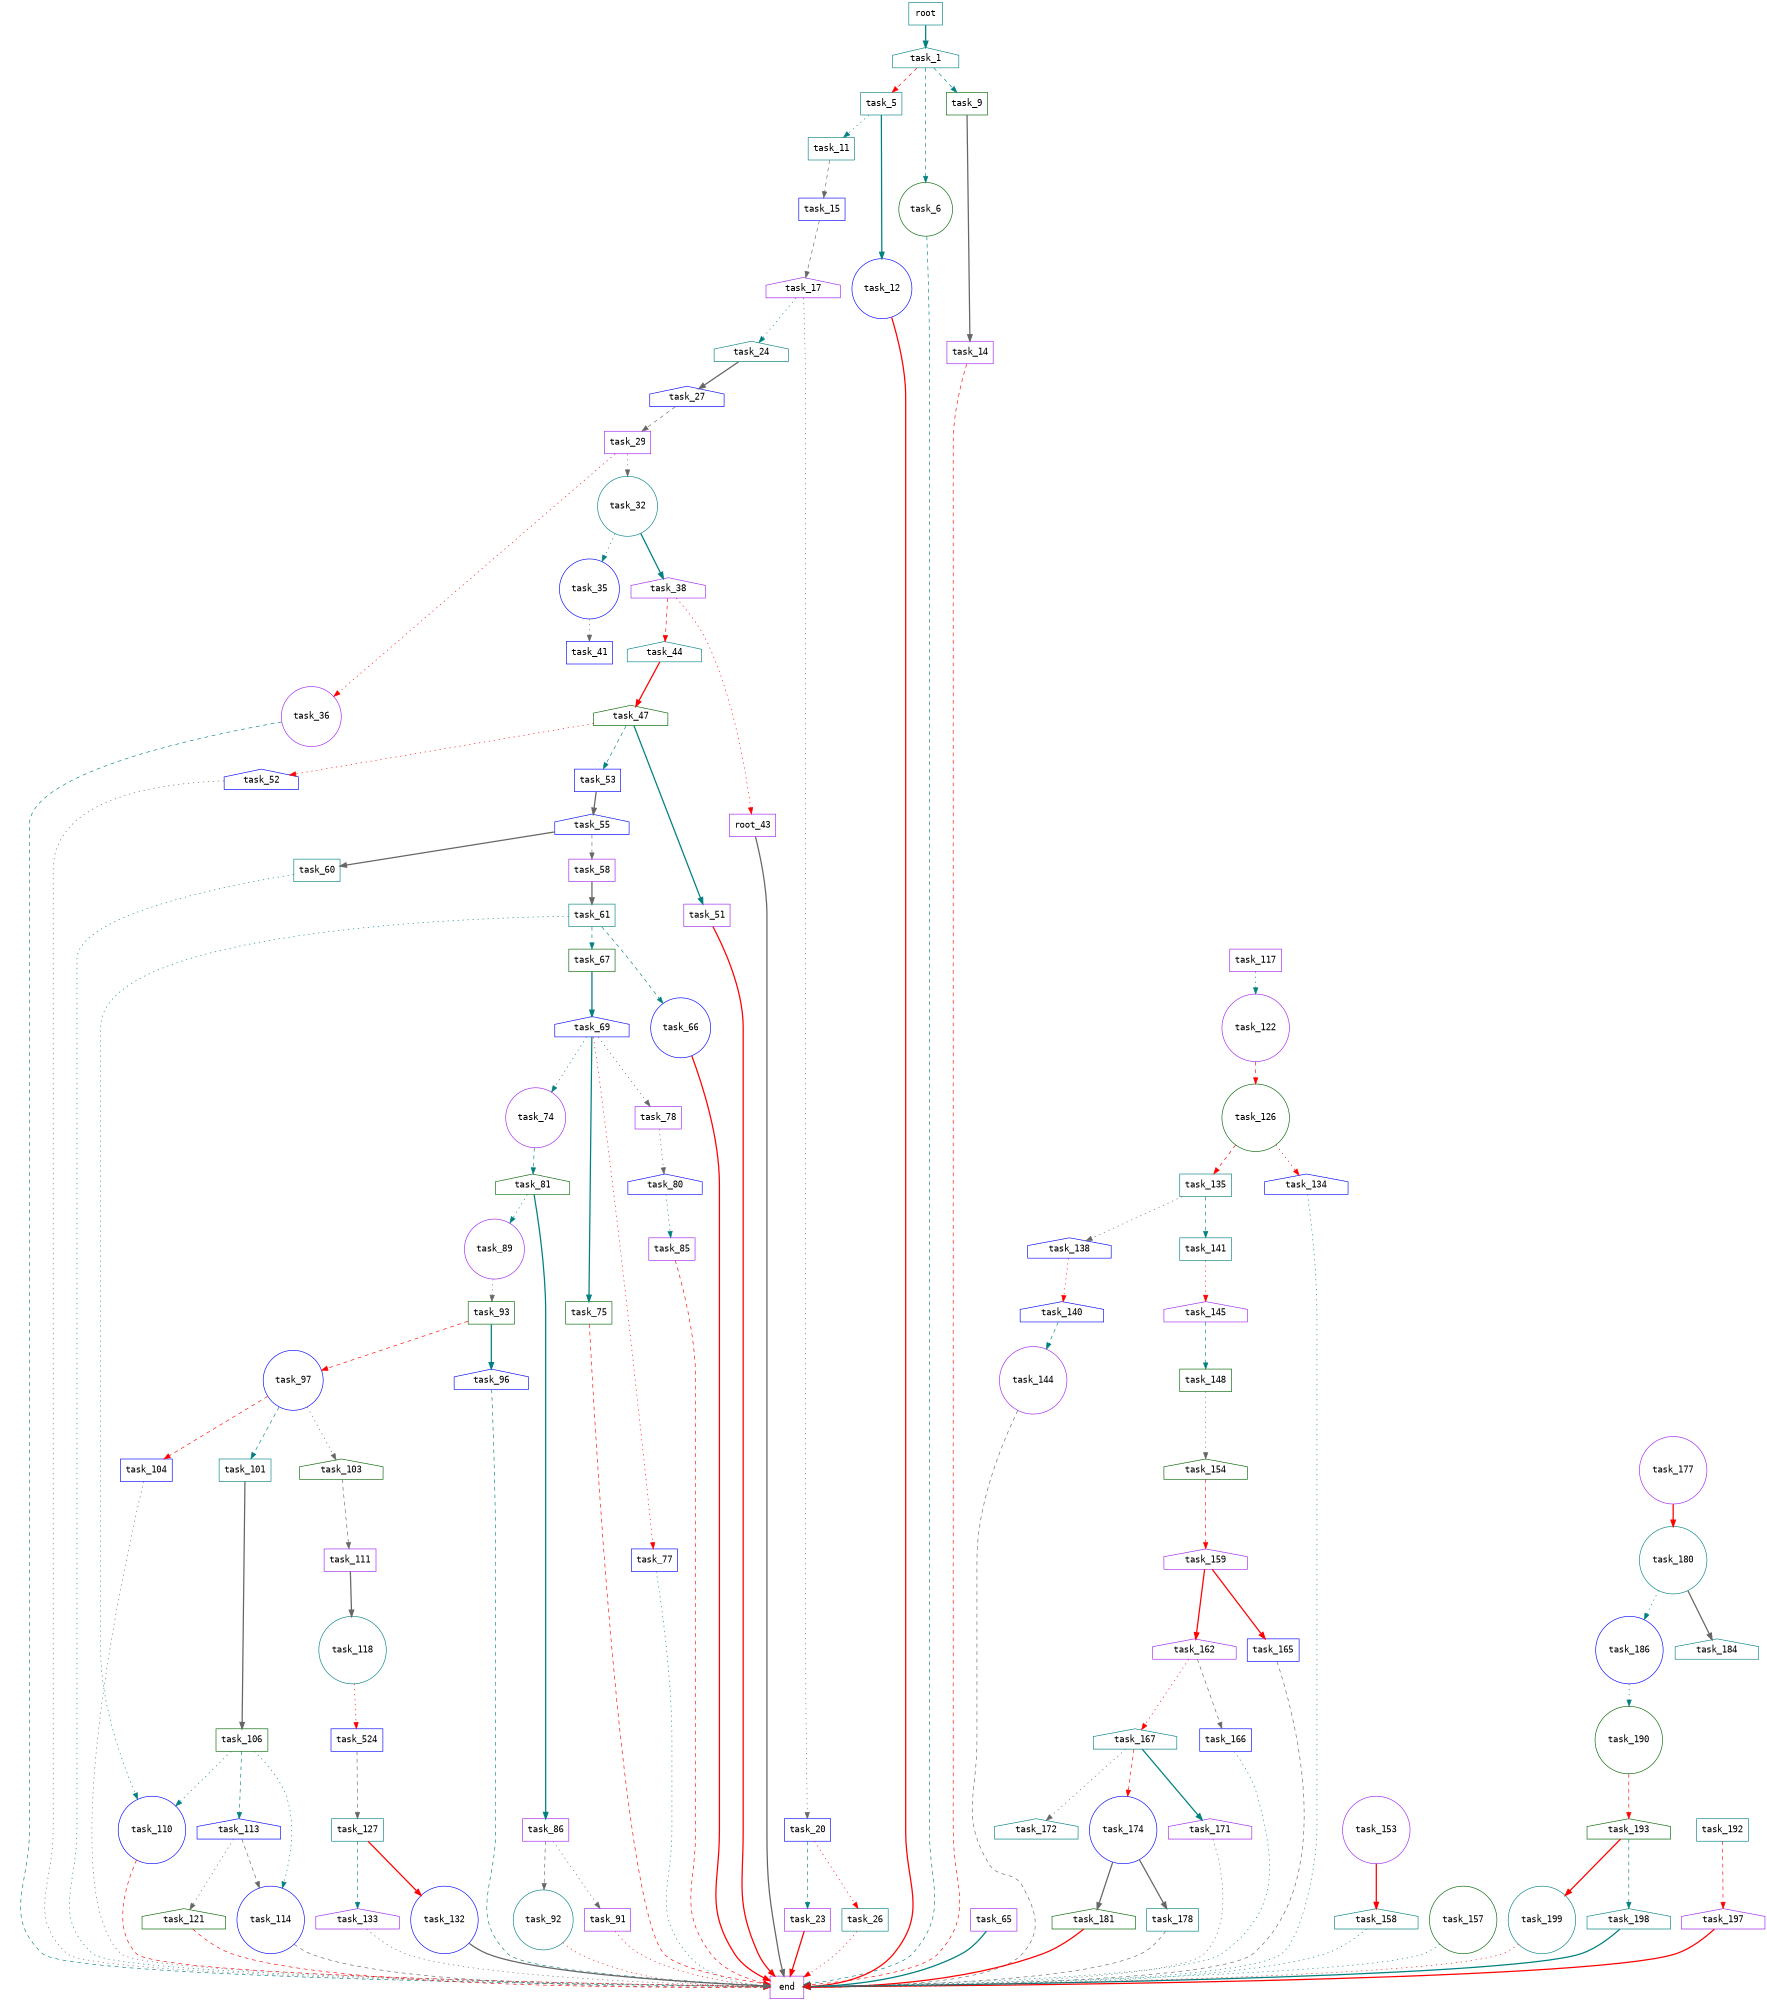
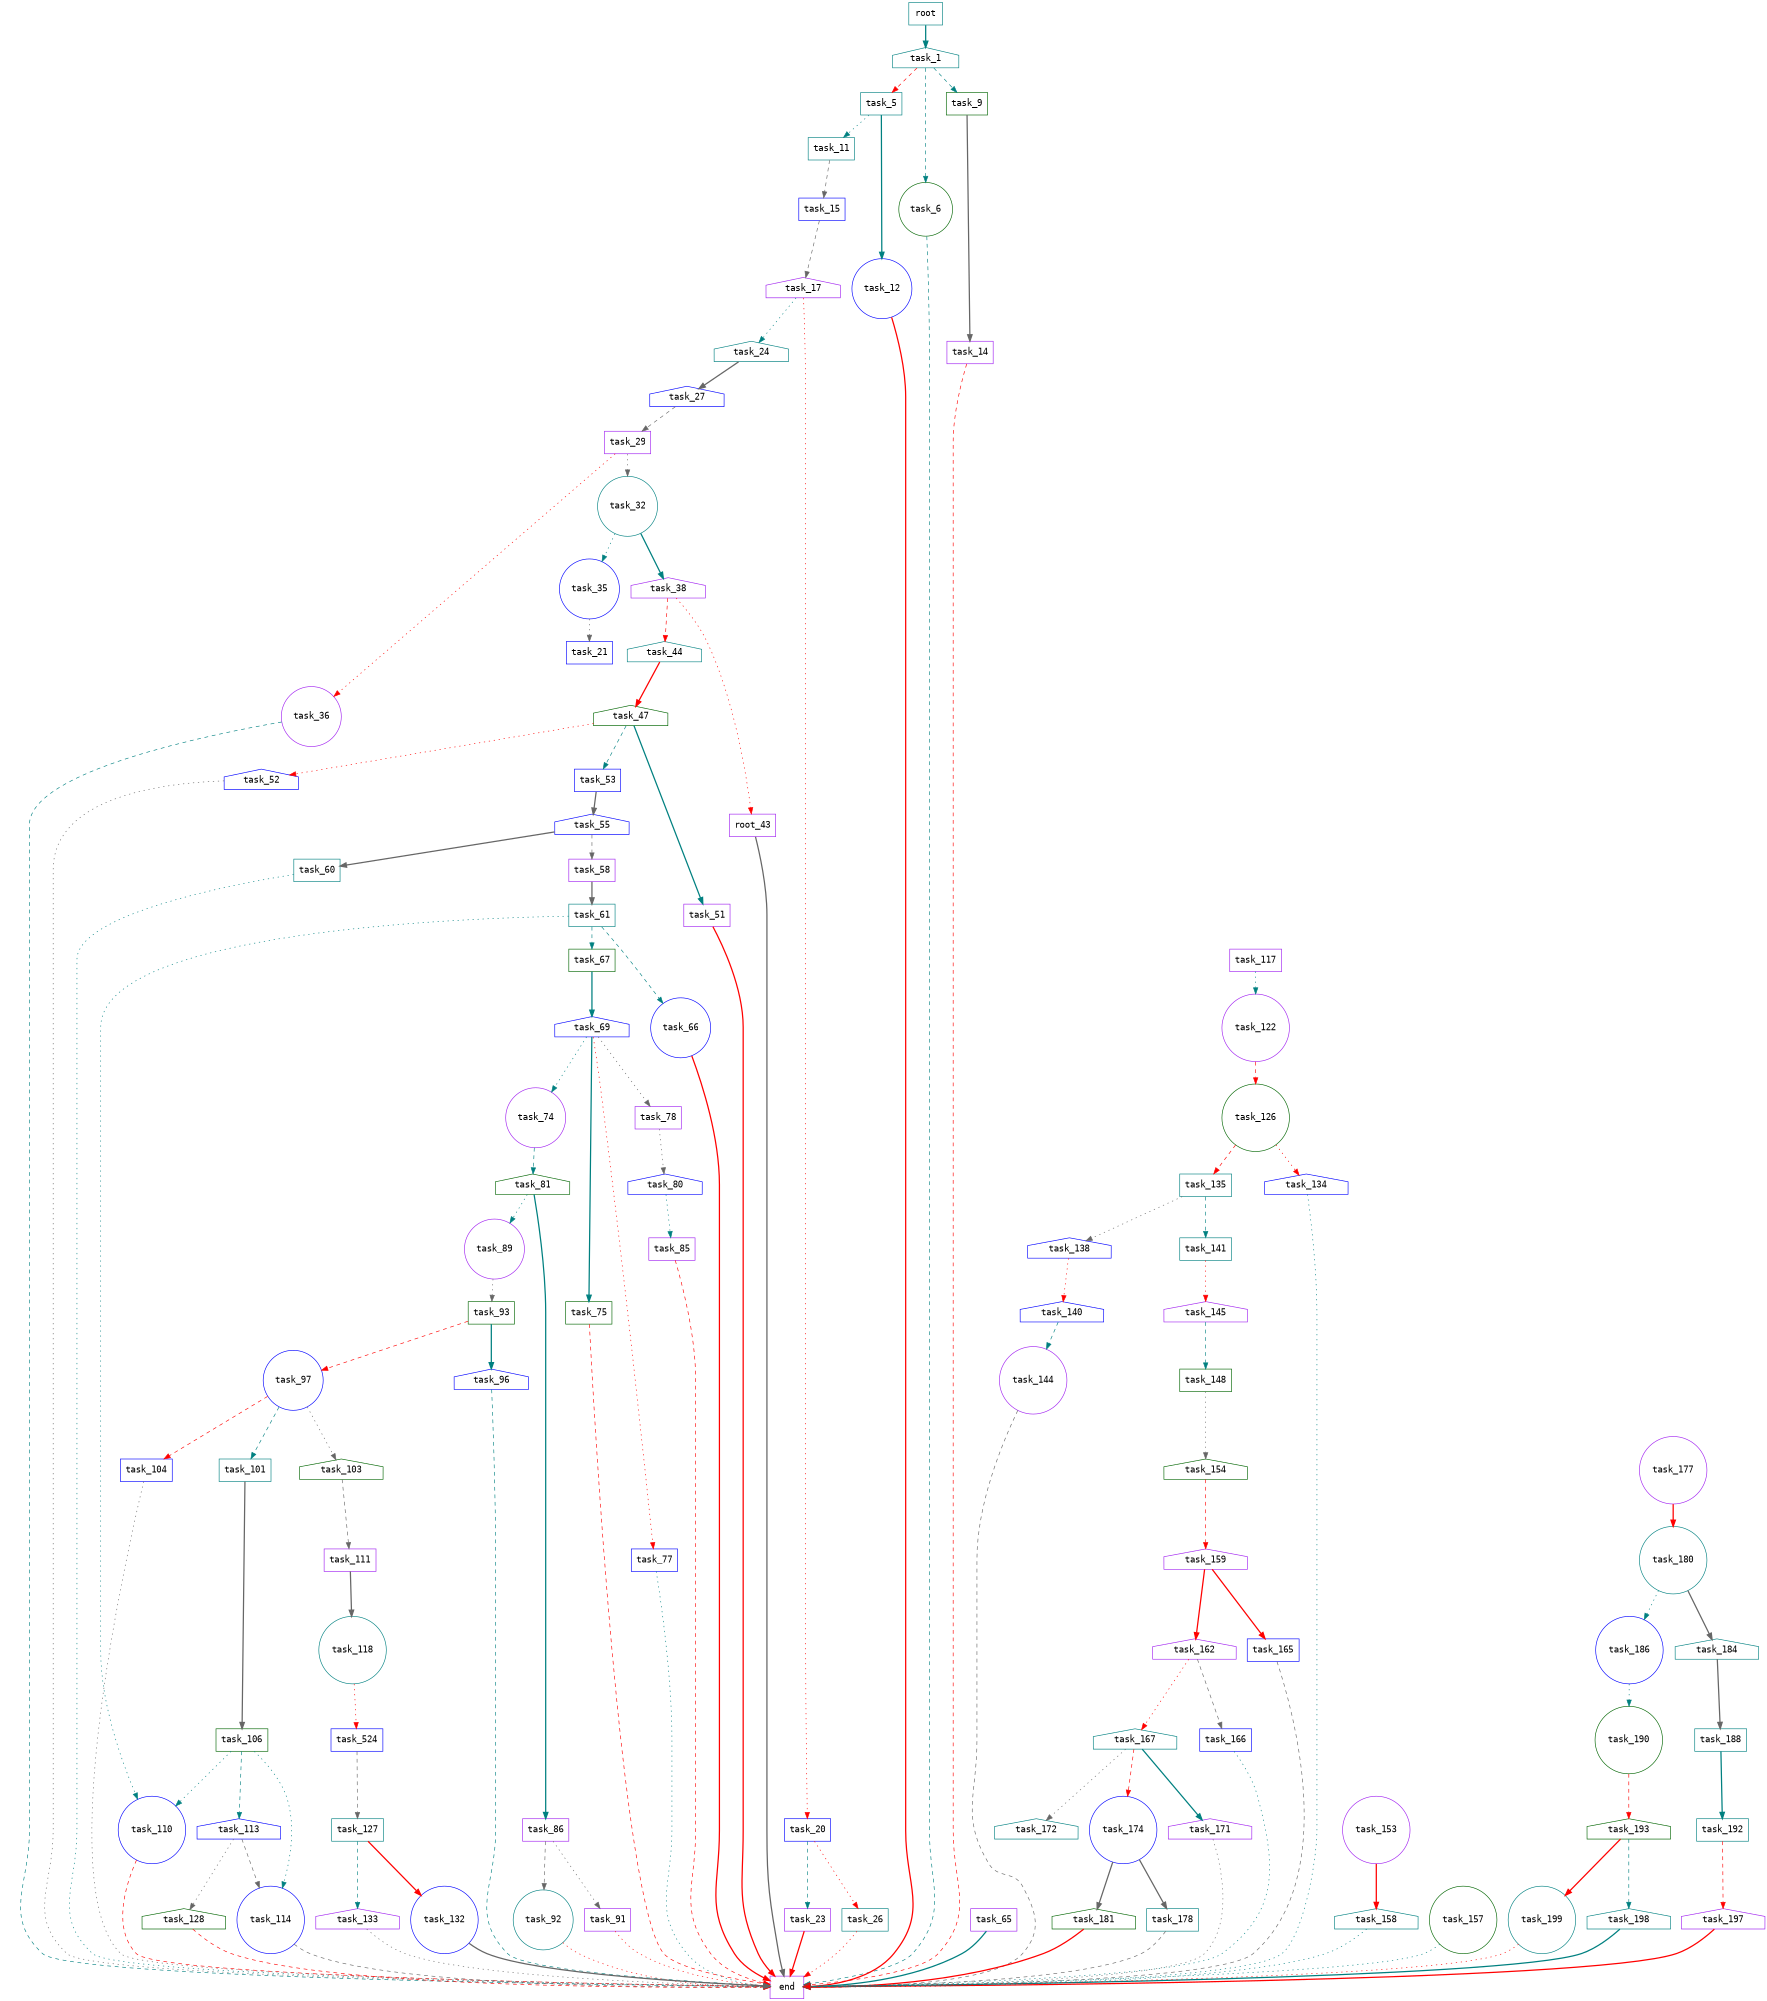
node "task_41": label "task_41" -> "task_21"
edge "task_17" -> "task_20": color gray40 -> red
node "task_188": added
node "task_121": label "task_121" -> "task_128"
